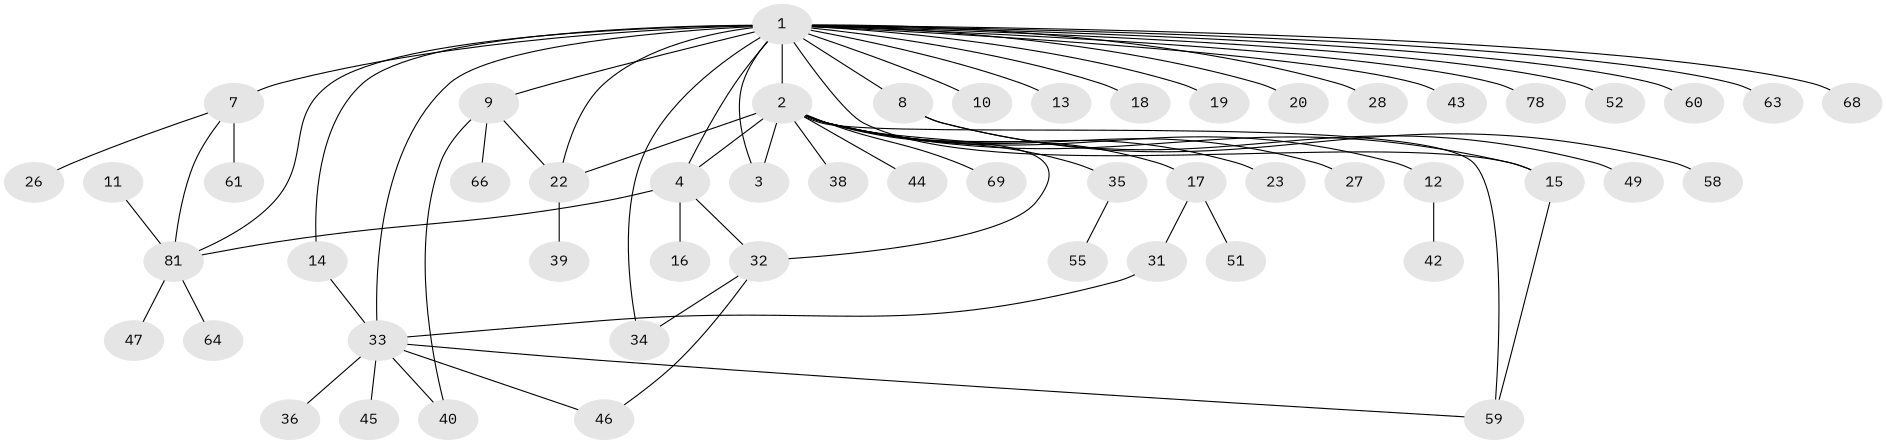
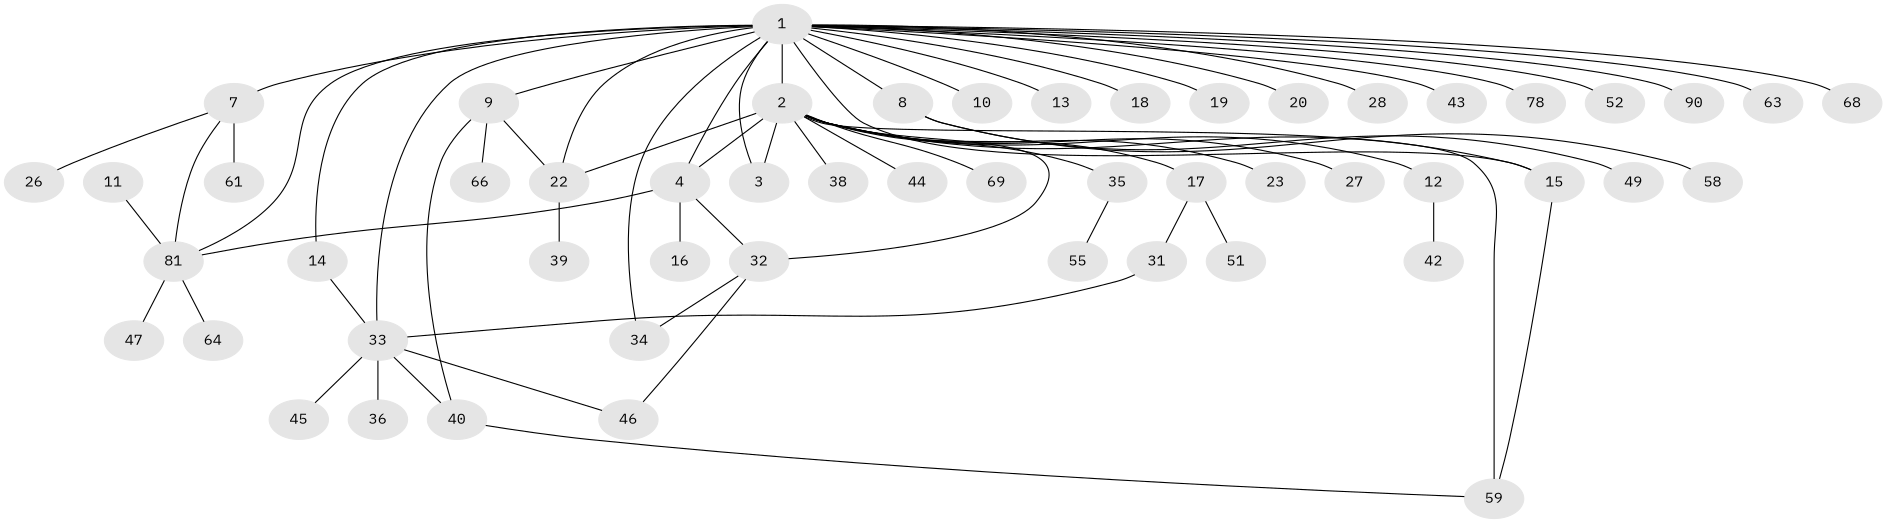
node "60": label "60" -> "90"
edge "33" -- "59": now "40" -- "59"
